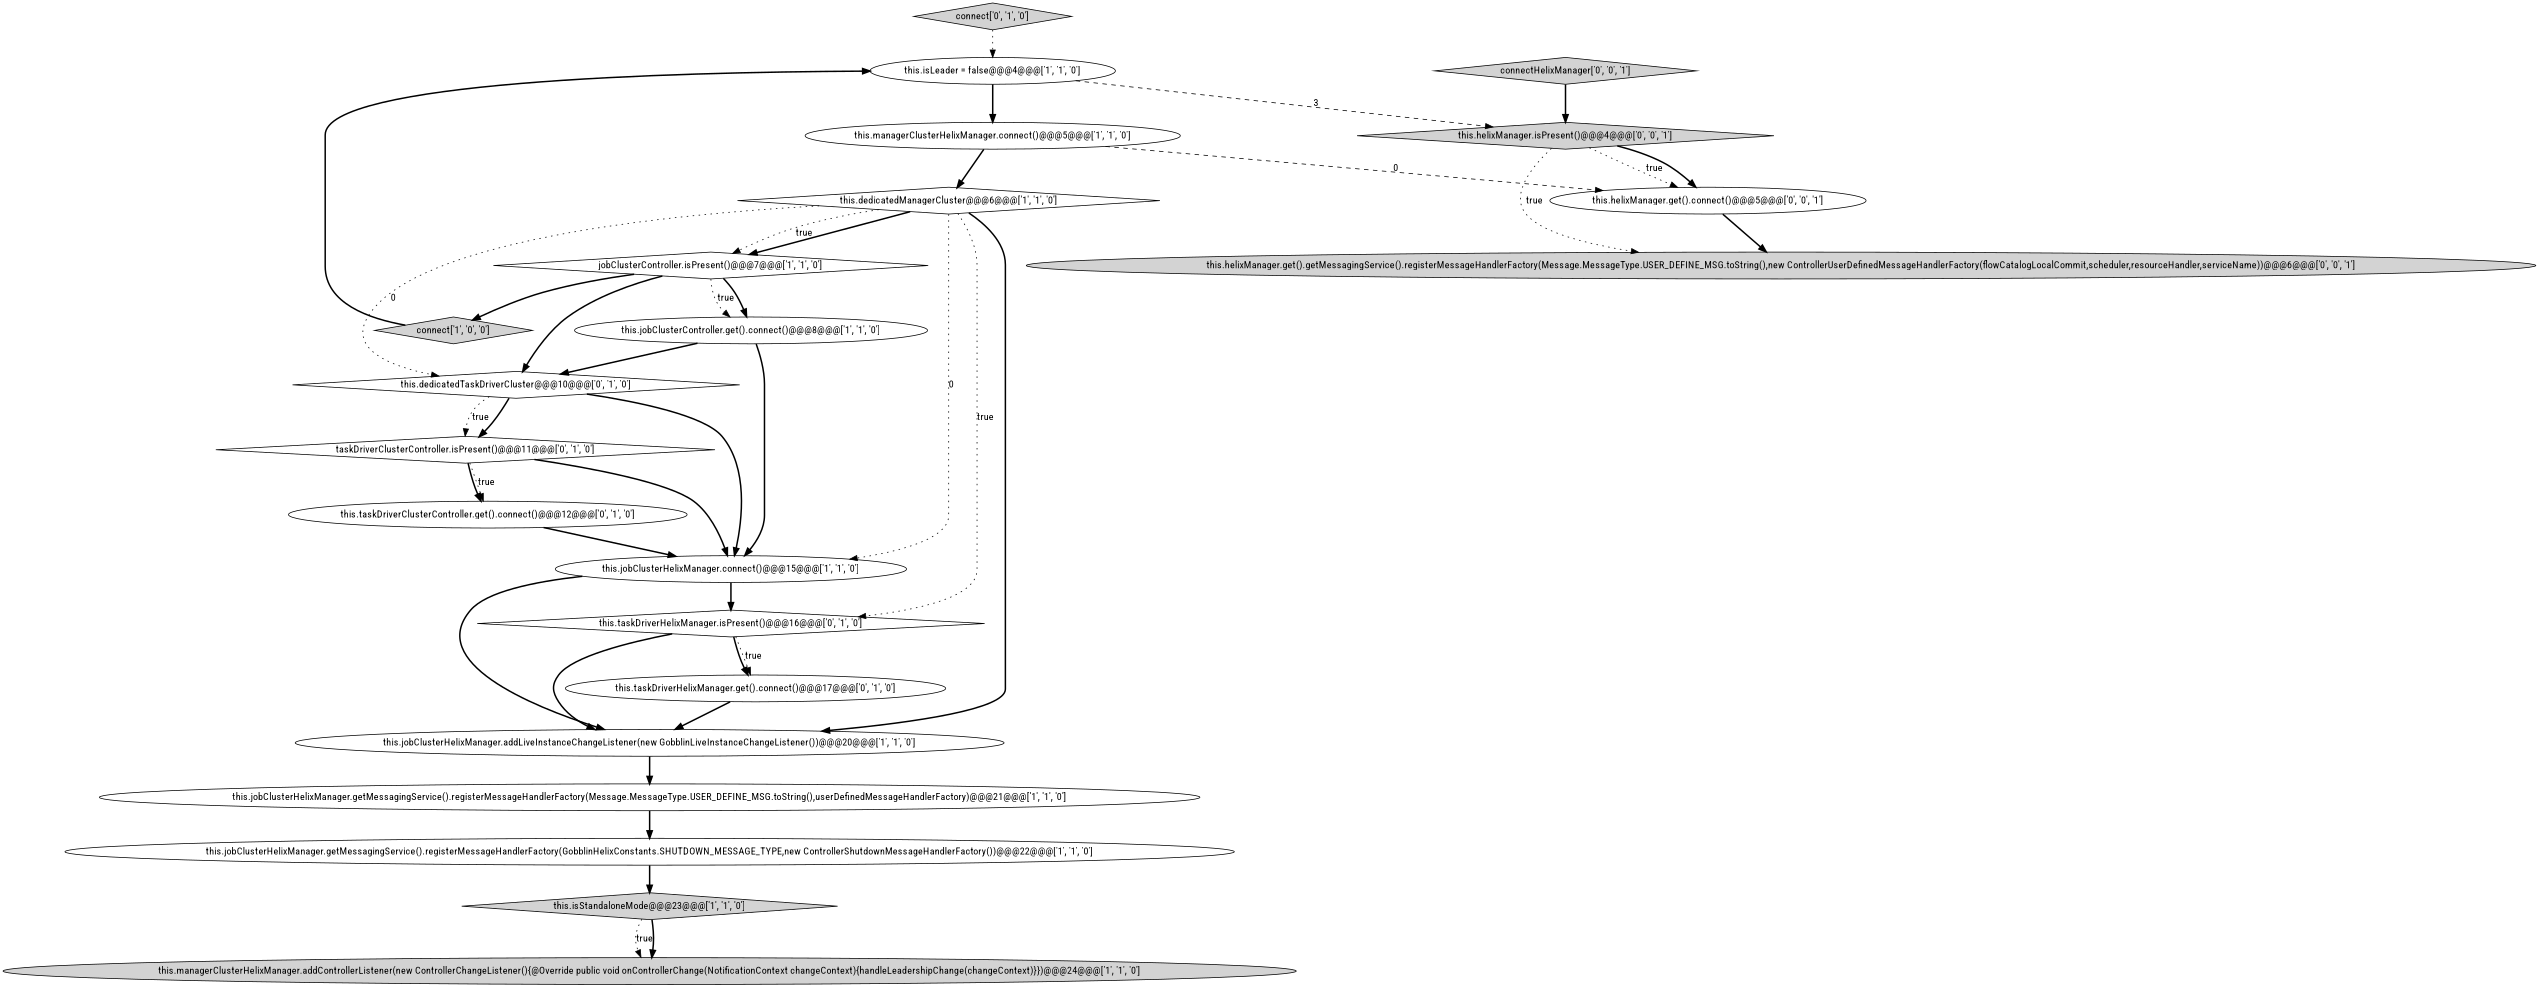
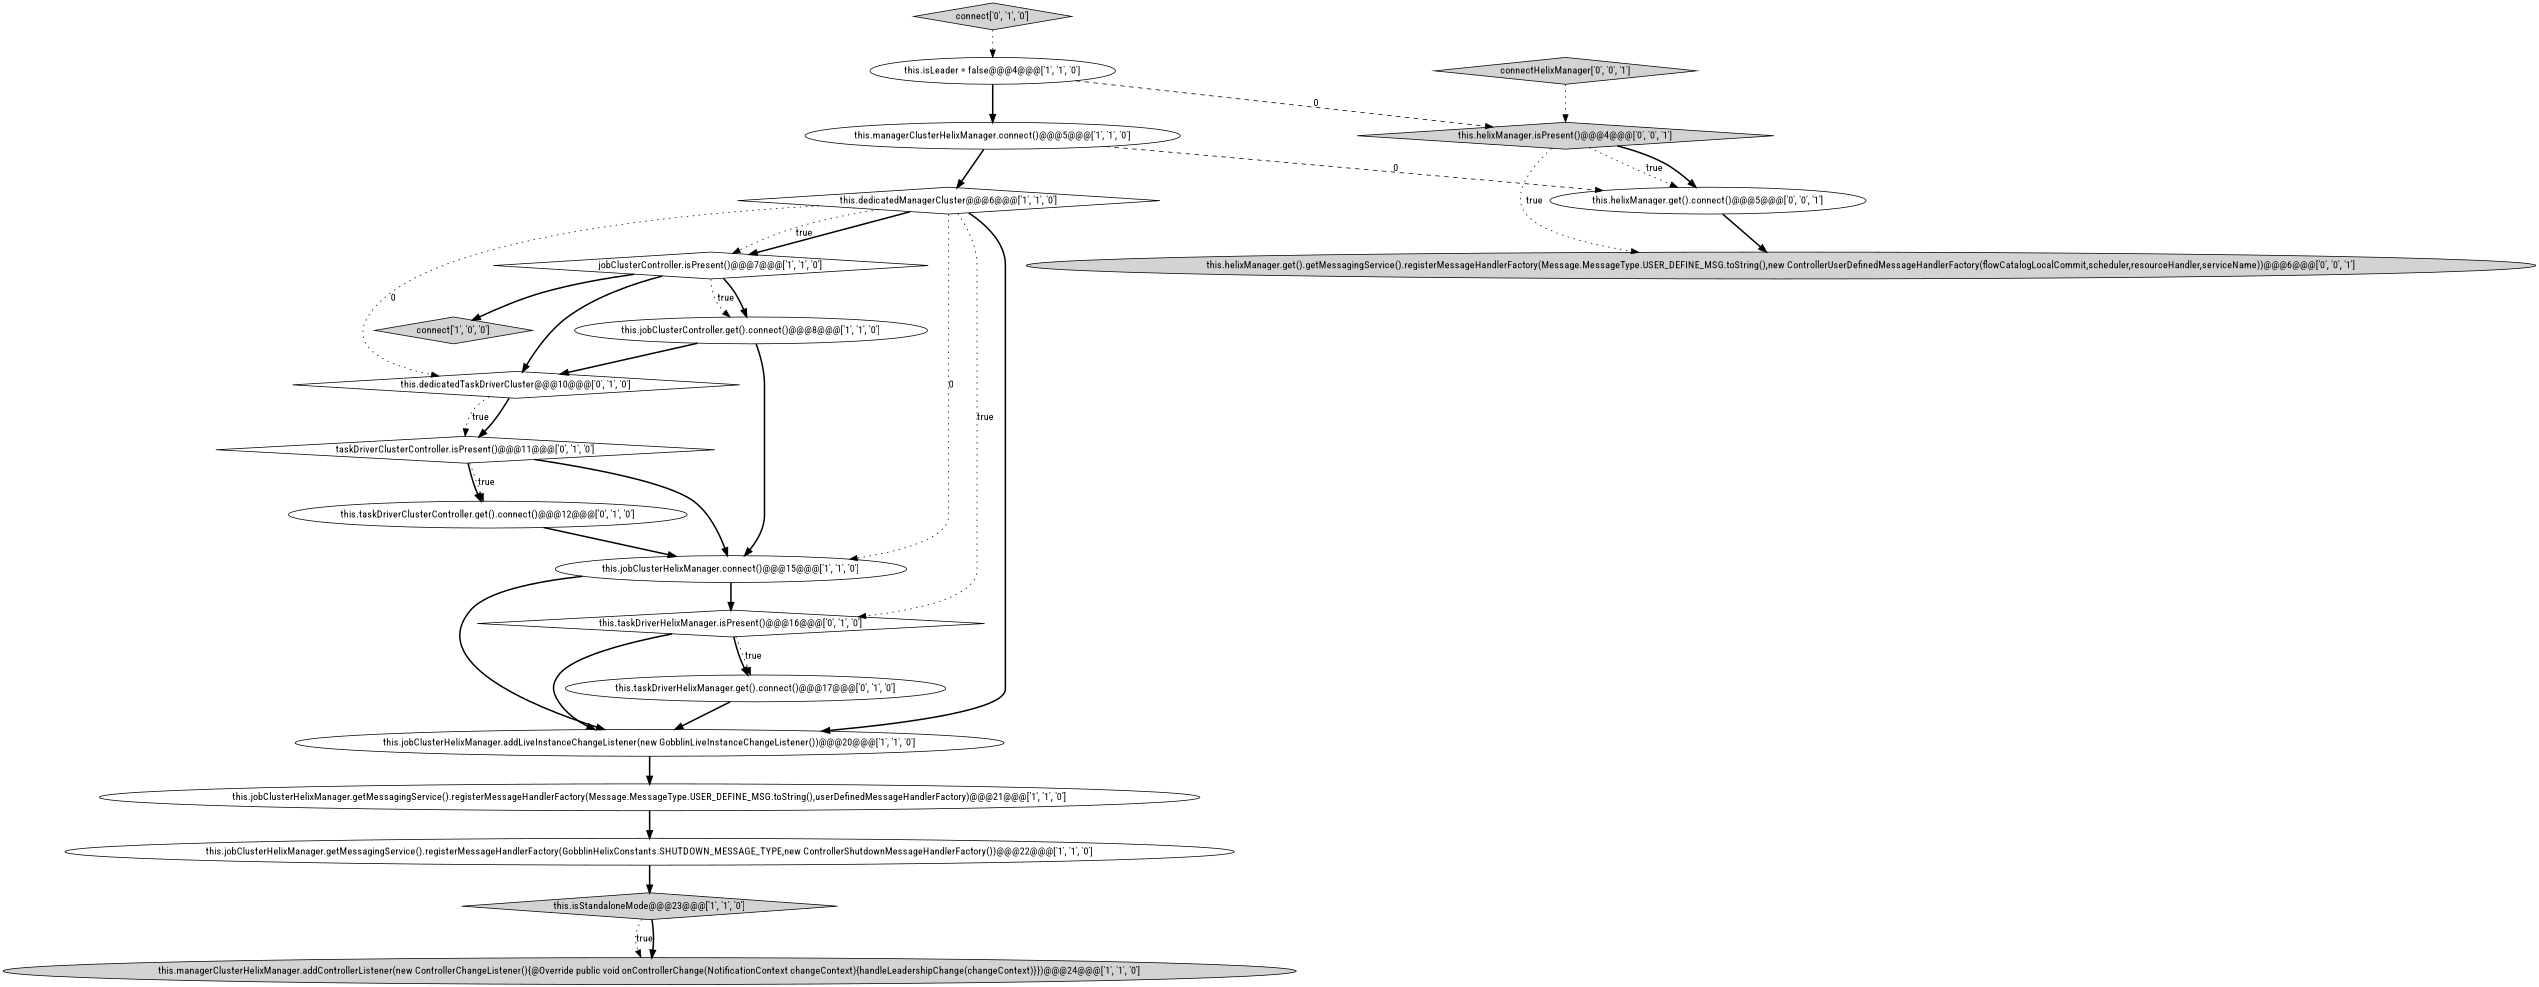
edge "connect['1', '0', '0']" -> "this.isLeader = false@@@4@@@['1', '1', '0']": removed
edge "connectHelixManager['0', '0', '1']" -> "this.helixManager.isPresent()@@@4@@@['0', '0', '1']": style bold -> dotted
edge "this.isLeader = false@@@4@@@['1', '1', '0']" -> "this.helixManager.isPresent()@@@4@@@['0', '0', '1']": label "3" -> "0"
edge "this.dedicatedTaskDriverCluster@@@10@@@['0', '1', '0']" -> "this.jobClusterHelixManager.connect()@@@15@@@['1', '1', '0']": removed
